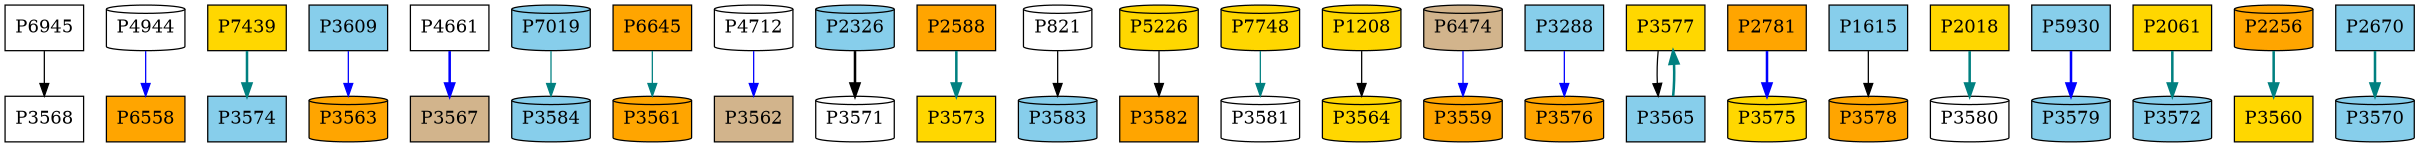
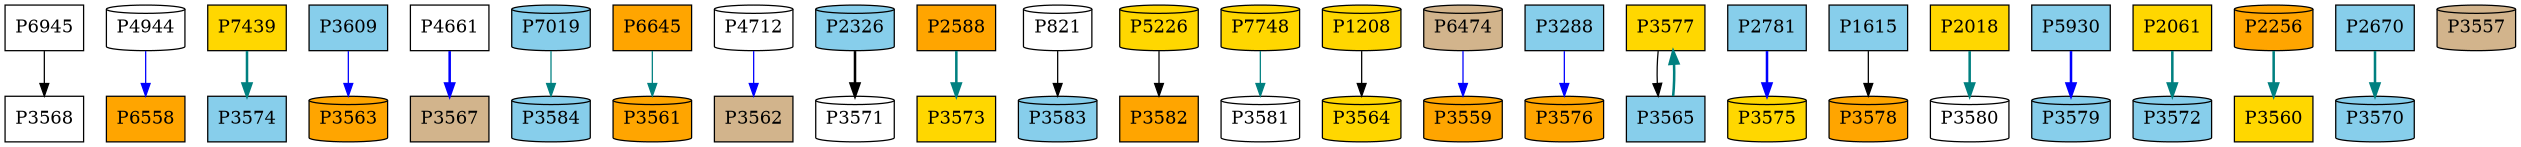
node "P2781": fillcolor orange -> skyblue
node "P3557": added
